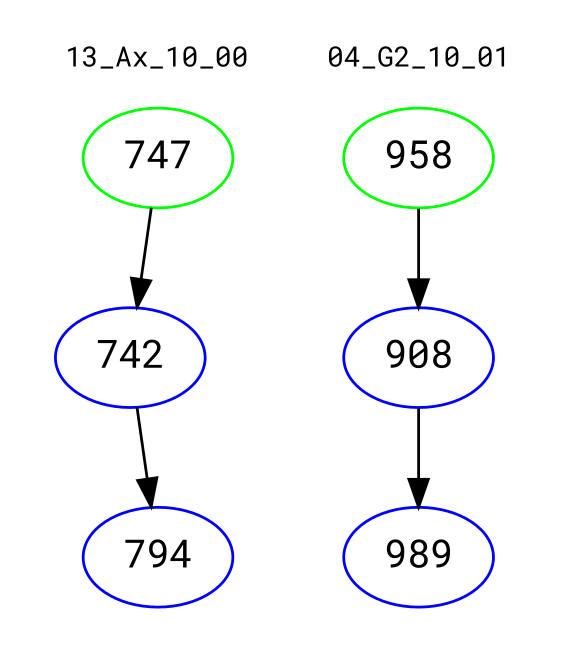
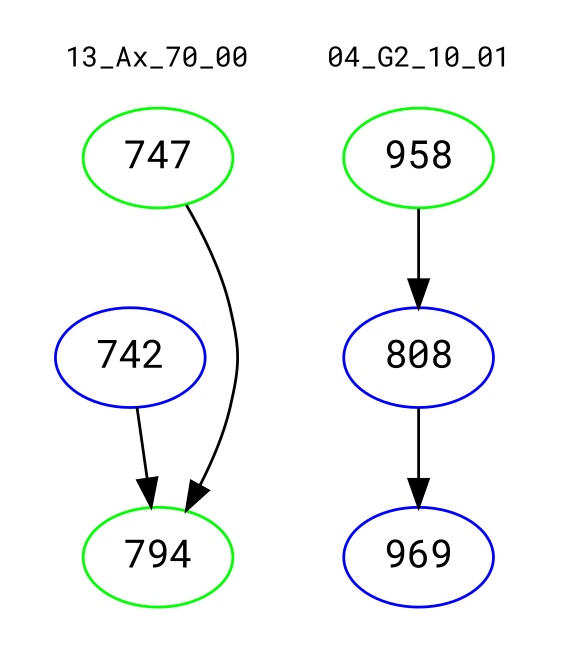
cluster "13_Ax_10_00": label "13_Ax_10_00" -> "13_Ax_70_00"
edge "747" -> "742": now "747" -> "794"
node "908": label "908" -> "808"
node "794": color blue -> green
node "989": label "989" -> "969"
